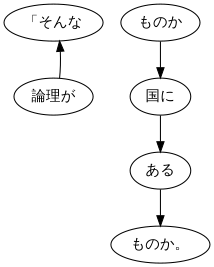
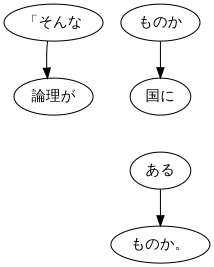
edge "論理が" -> "「そんな": reversed
edge "国に" -> "ある": removed
